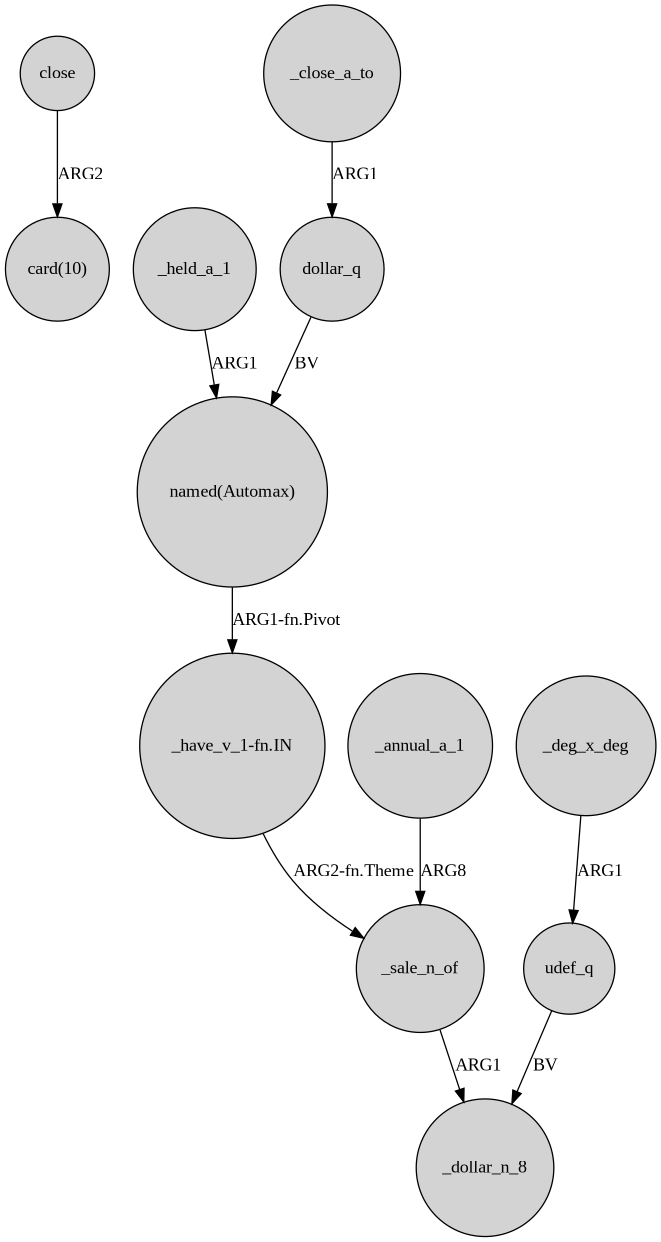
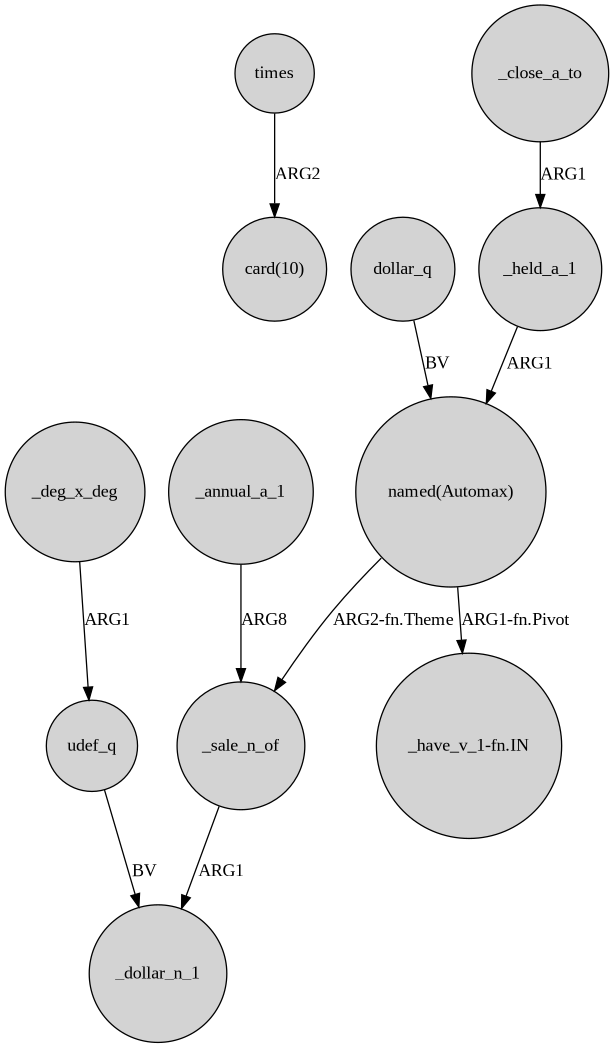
node "close": label "close" -> "times"
edge "_close_a_to" -> "dollar_q": now "_close_a_to" -> "_held_a_1"
edge "_have_v_1-fn.IN" -> "_sale_n_of": now "named(Automax)" -> "_sale_n_of"
node "_dollar_n_8": label "_dollar_n_8" -> "_dollar_n_1"
